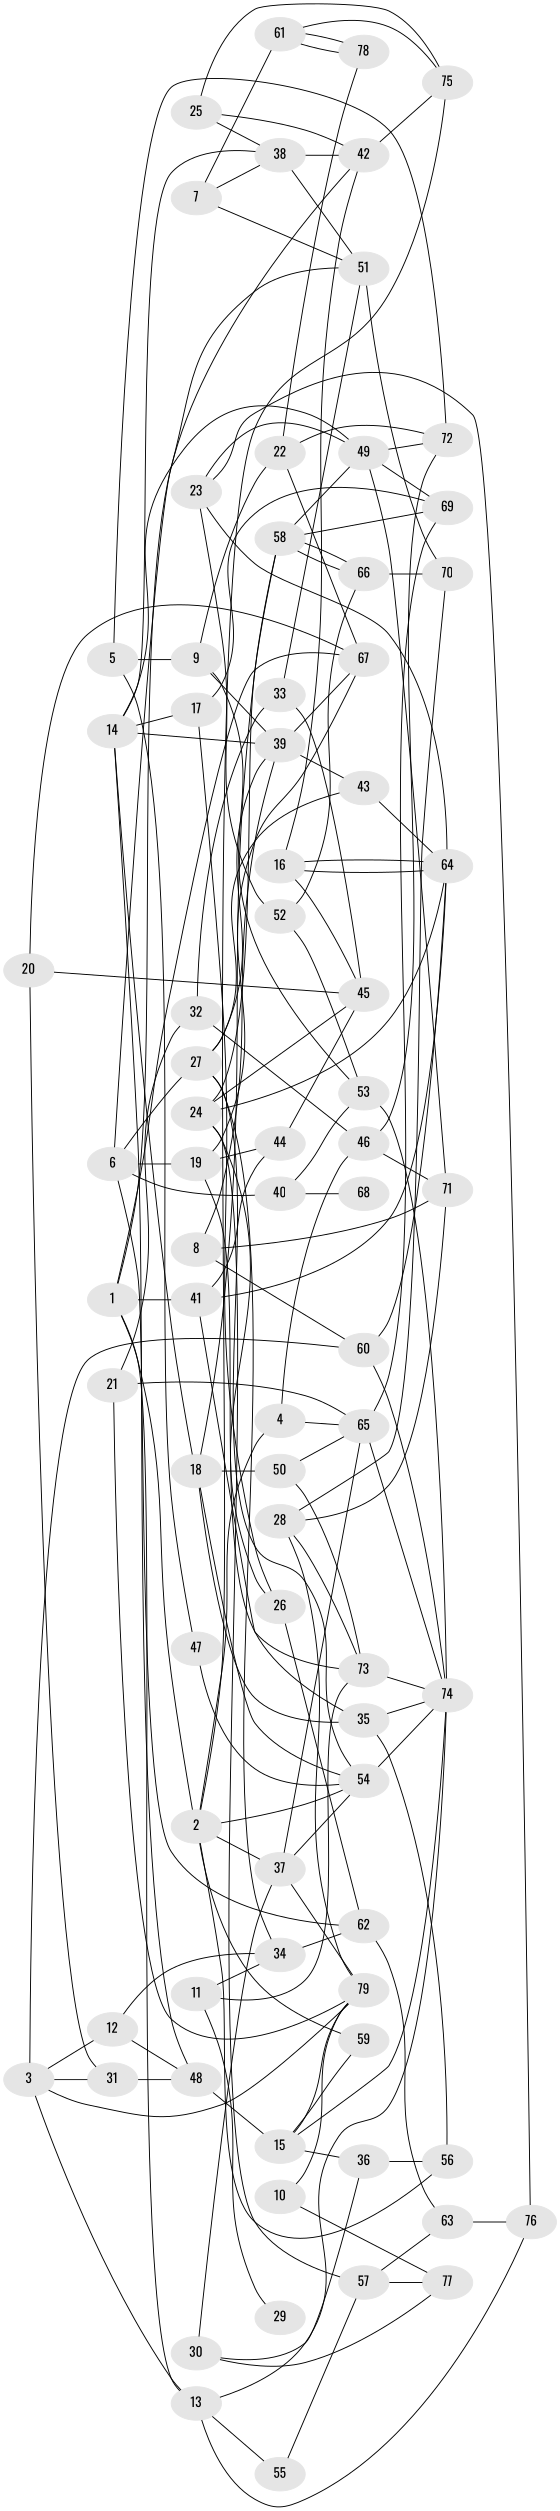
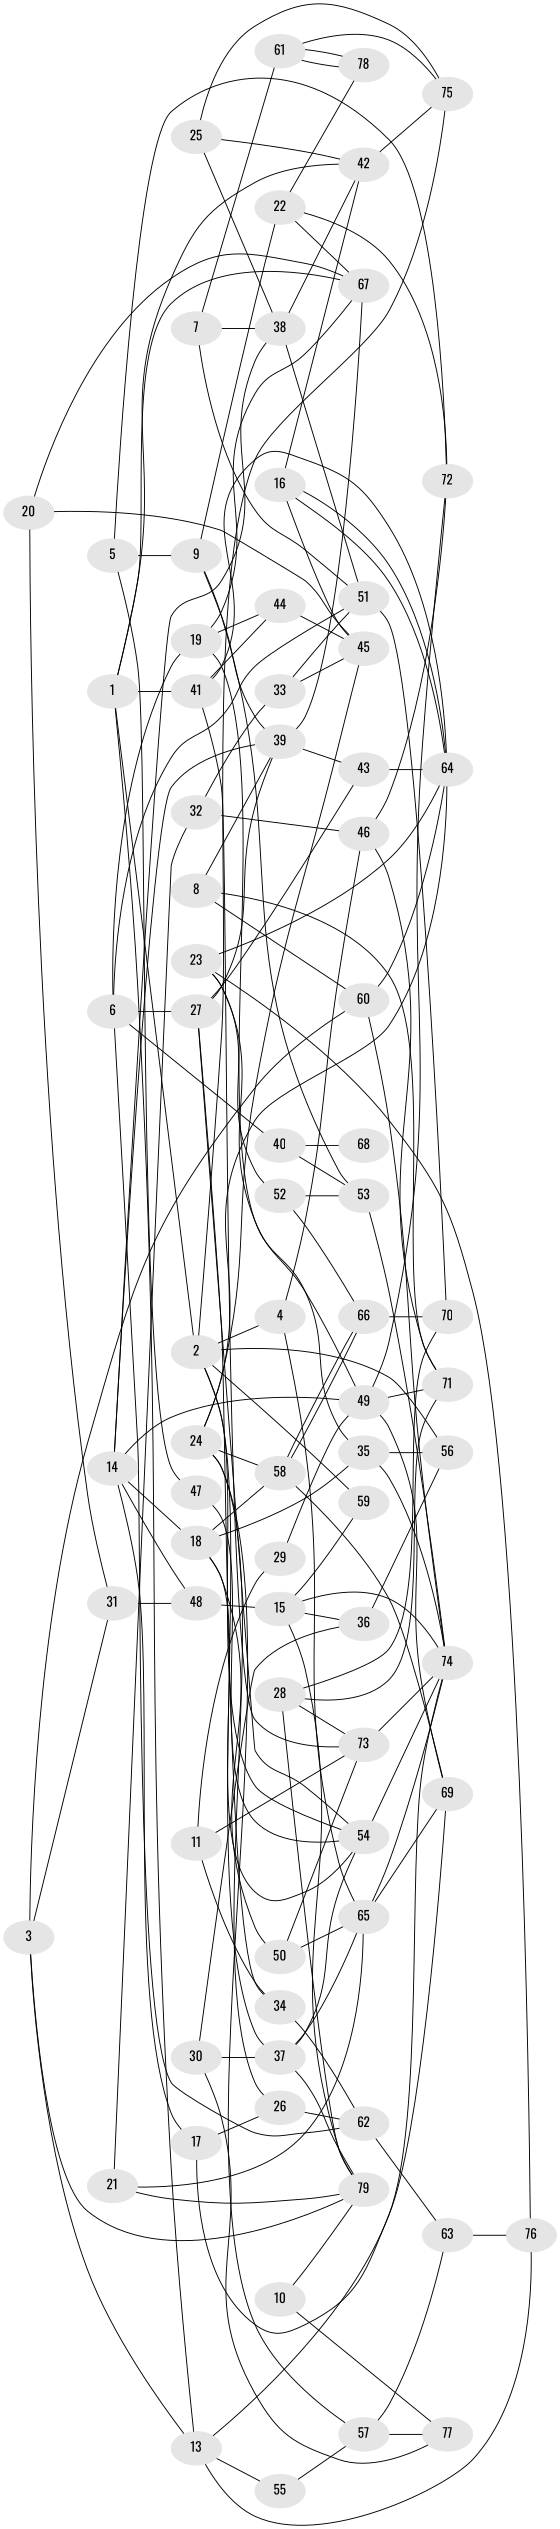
edge "49" -- "58": now "49" -- "29"
node "12": removed
